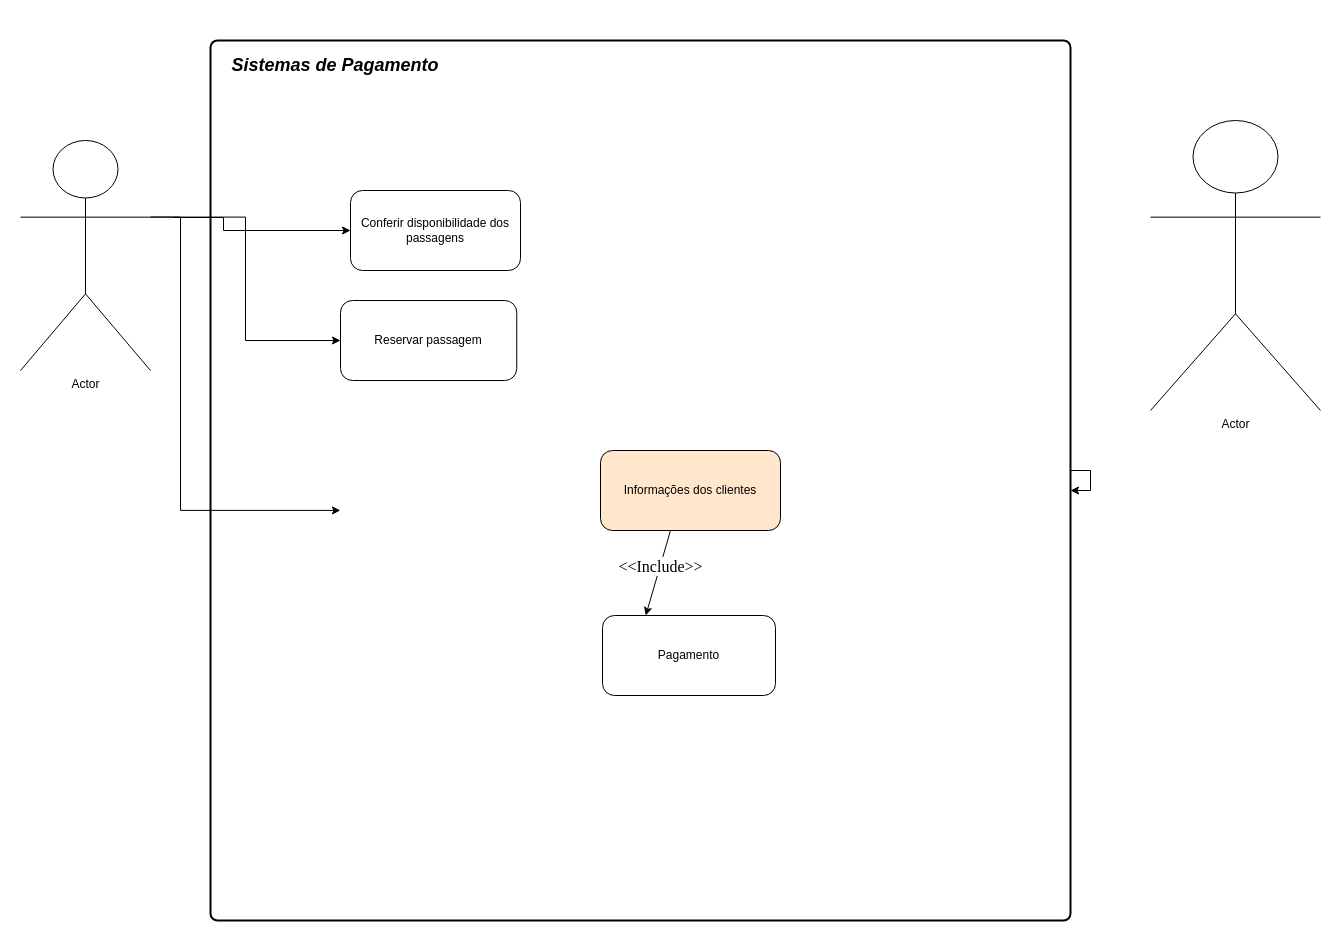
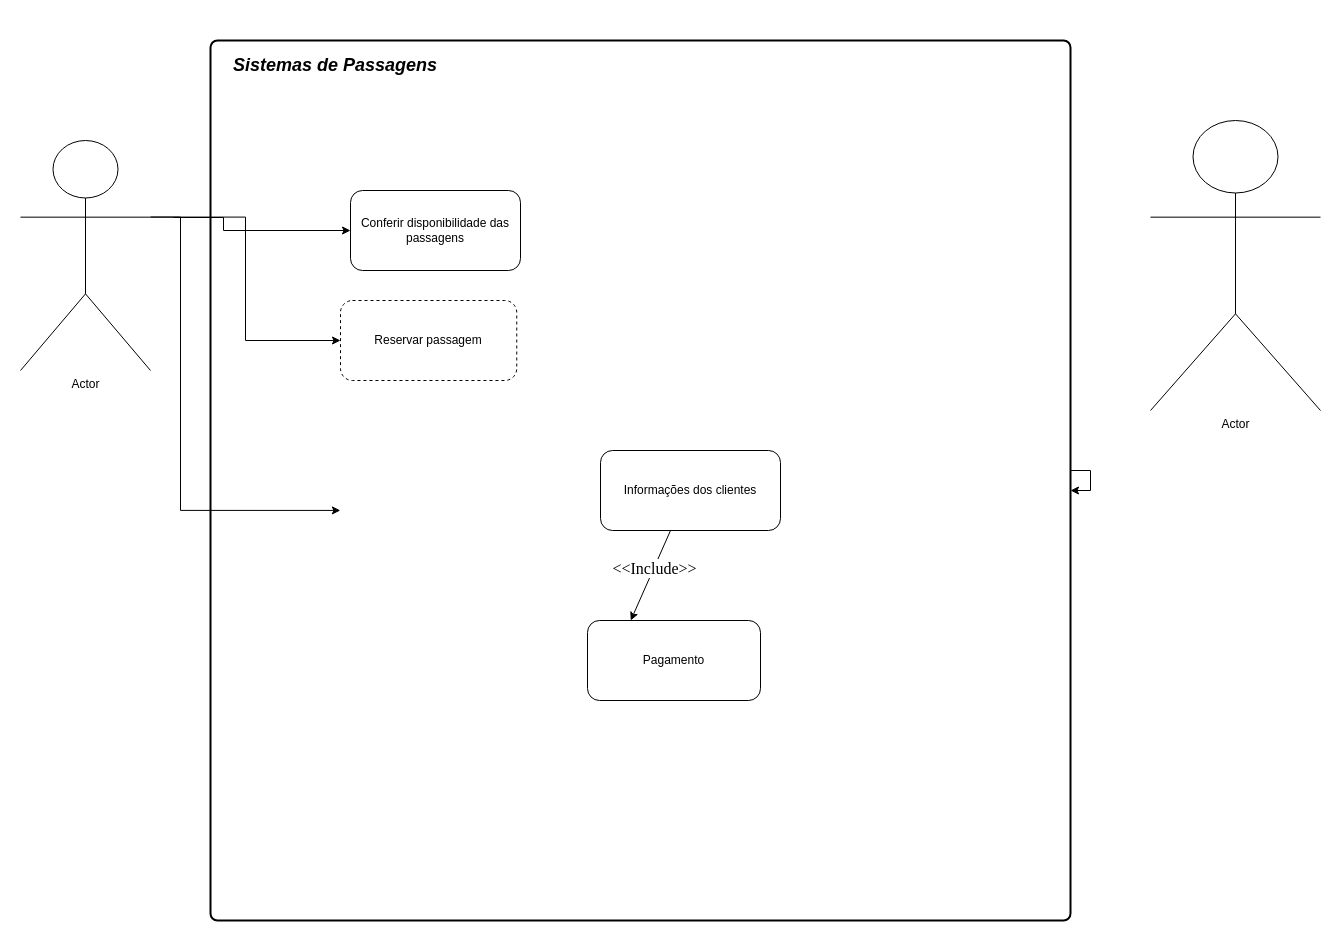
node "Sistemas de Pagamento": label "Sistemas de Pagamento" -> "Sistemas de Passagens"
node "Conferir disponibilidade dos passagens": label "Conferir disponibilidade dos passagens" -> "Conferir disponibilidade das passagens"
node "Reservar passagem": style solid -> dashed
node "Informações dos clientes": fillcolor #ffe6cc -> #ffffff
node "Pagamento": moved (689, 656) -> (674, 661)
